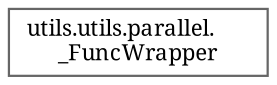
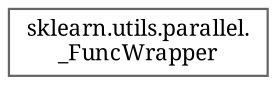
node "utils.utils.parallel. _FuncWrapper": label "utils.utils.parallel. _FuncWrapper" -> "sklearn.utils.parallel. _FuncWrapper"
